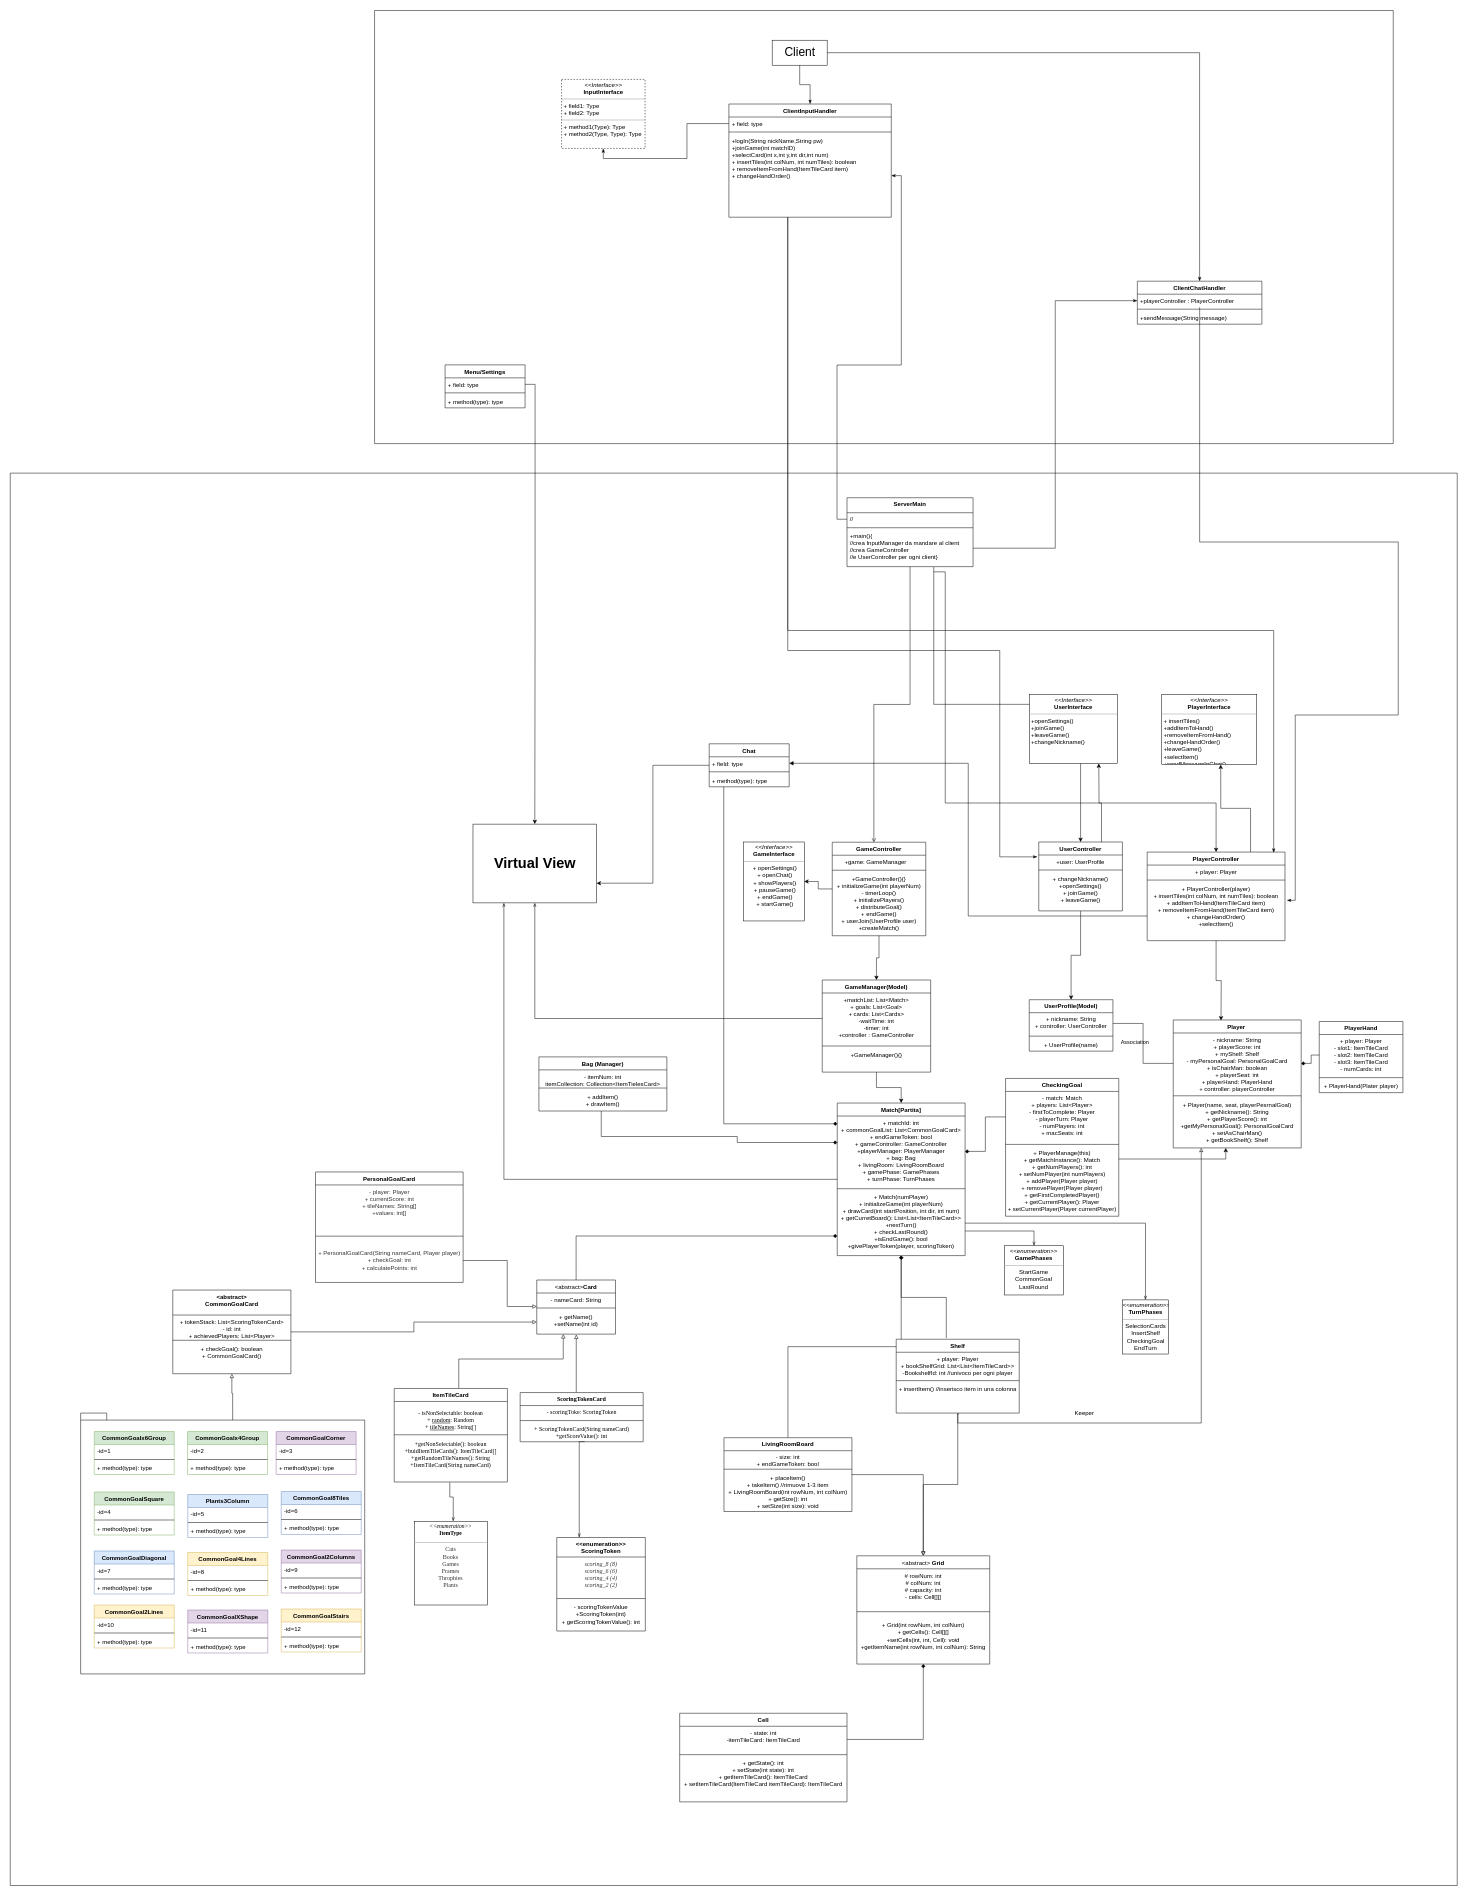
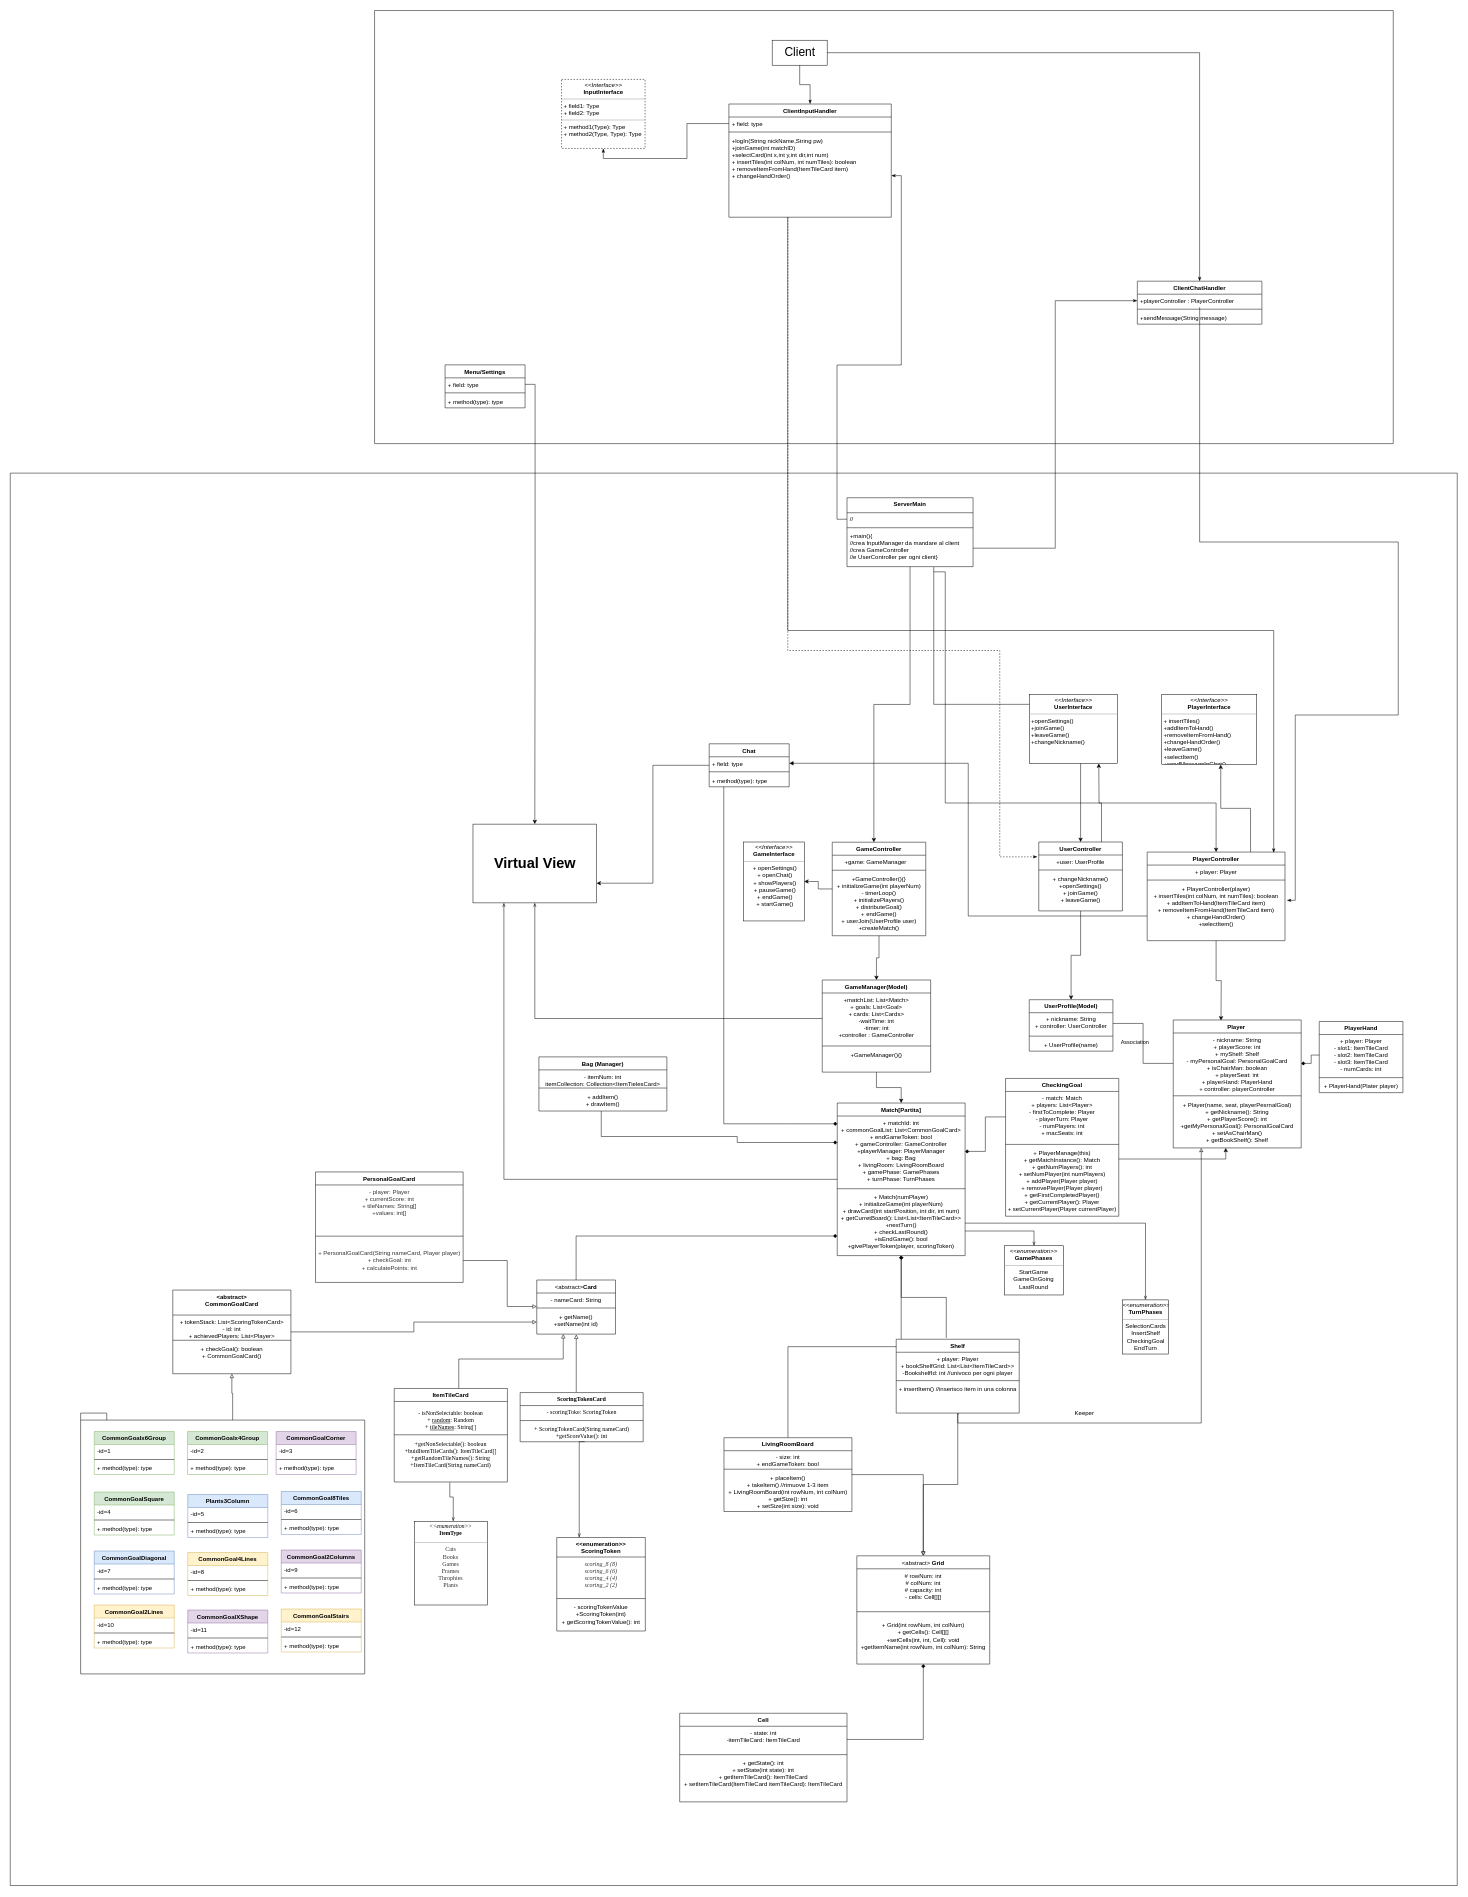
edge "ClientInputHandler" -> "+user: UserProfile": style solid -> dashed
edge "ServerMain" -> "GameController": arrowhead open -> classic
node "<<enumeration>> GamePhases StartGame CommonGoal LastRound": label "<<enumeration>> GamePhases StartGame CommonGoal LastRound" -> "<<enumeration>> GamePhases StartGame GameOnGoing LastRound"
